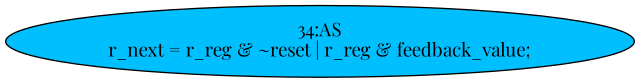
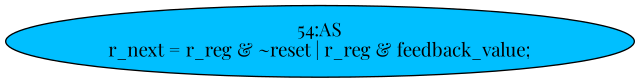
node "34:AS r_next = r_reg & ~reset | r_reg & feedback_value;": label "34:AS r_next = r_reg & ~reset | r_reg & feedback_value;" -> "54:AS r_next = r_reg & ~reset | r_reg & feedback_value;"
